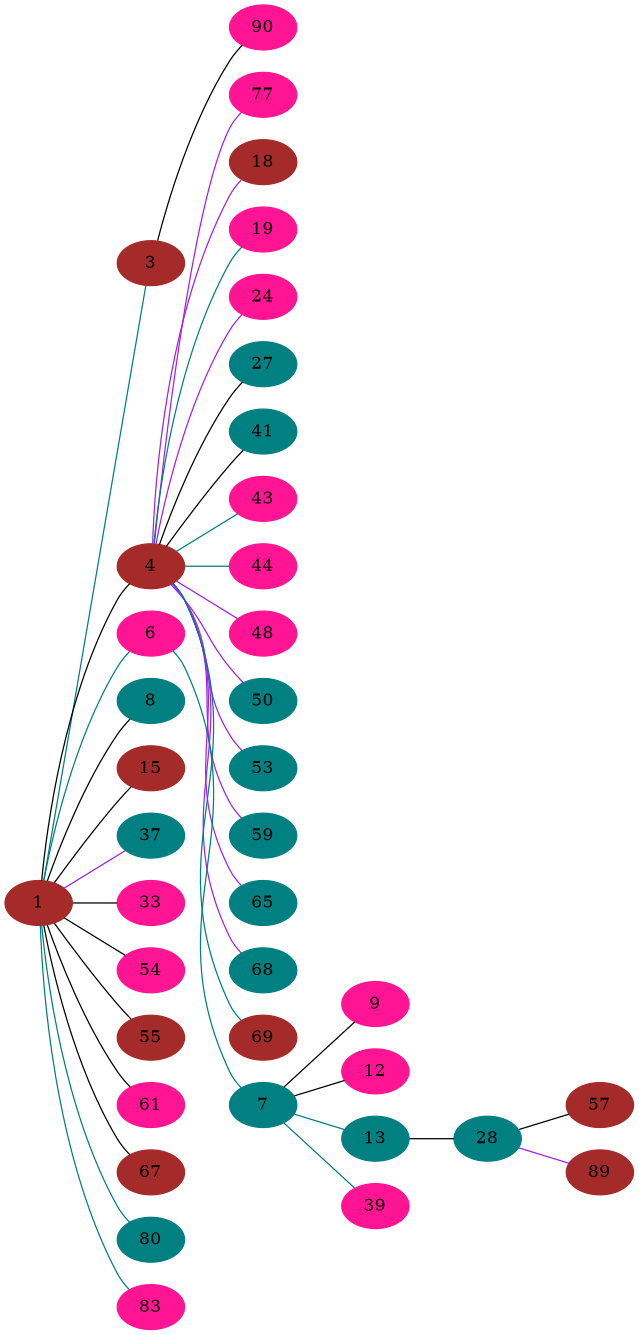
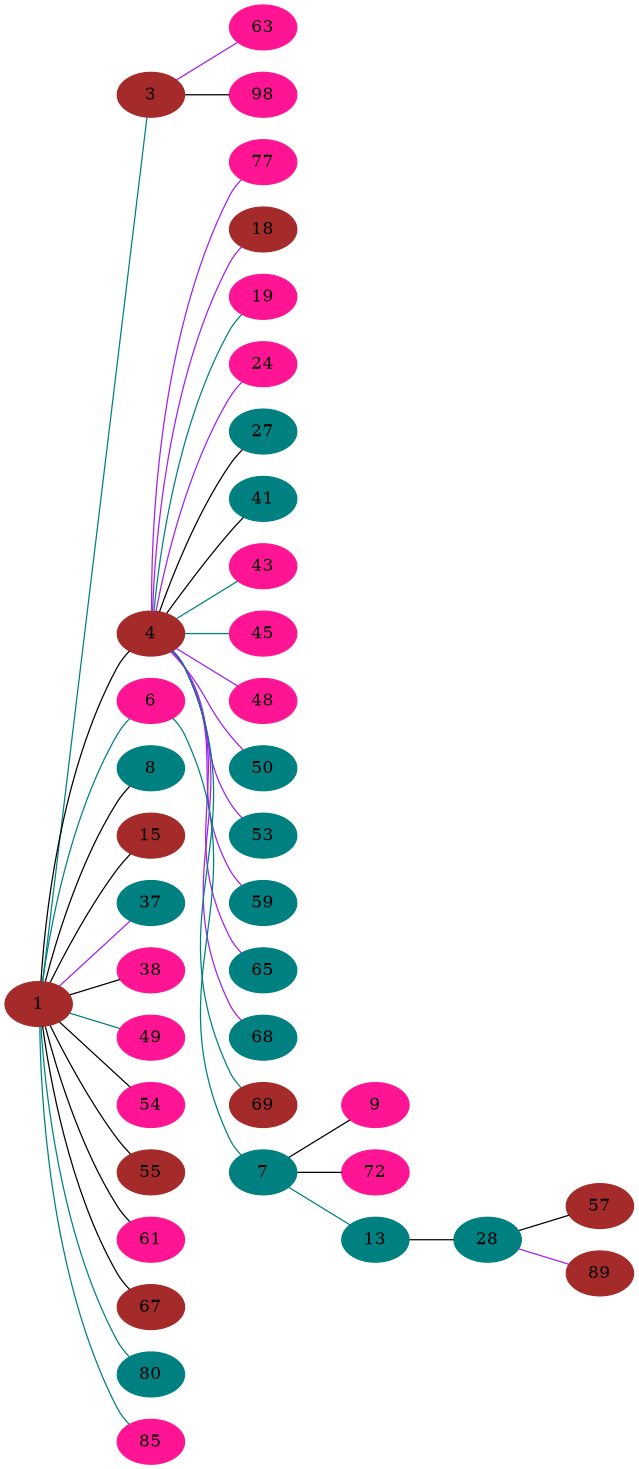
node "90": label "90" -> "98"
node "63": added
node "44": label "44" -> "45"
node "33": label "33" -> "38"
node "49": added
node "12": label "12" -> "72"
node "39": removed
node "83": label "83" -> "85"
